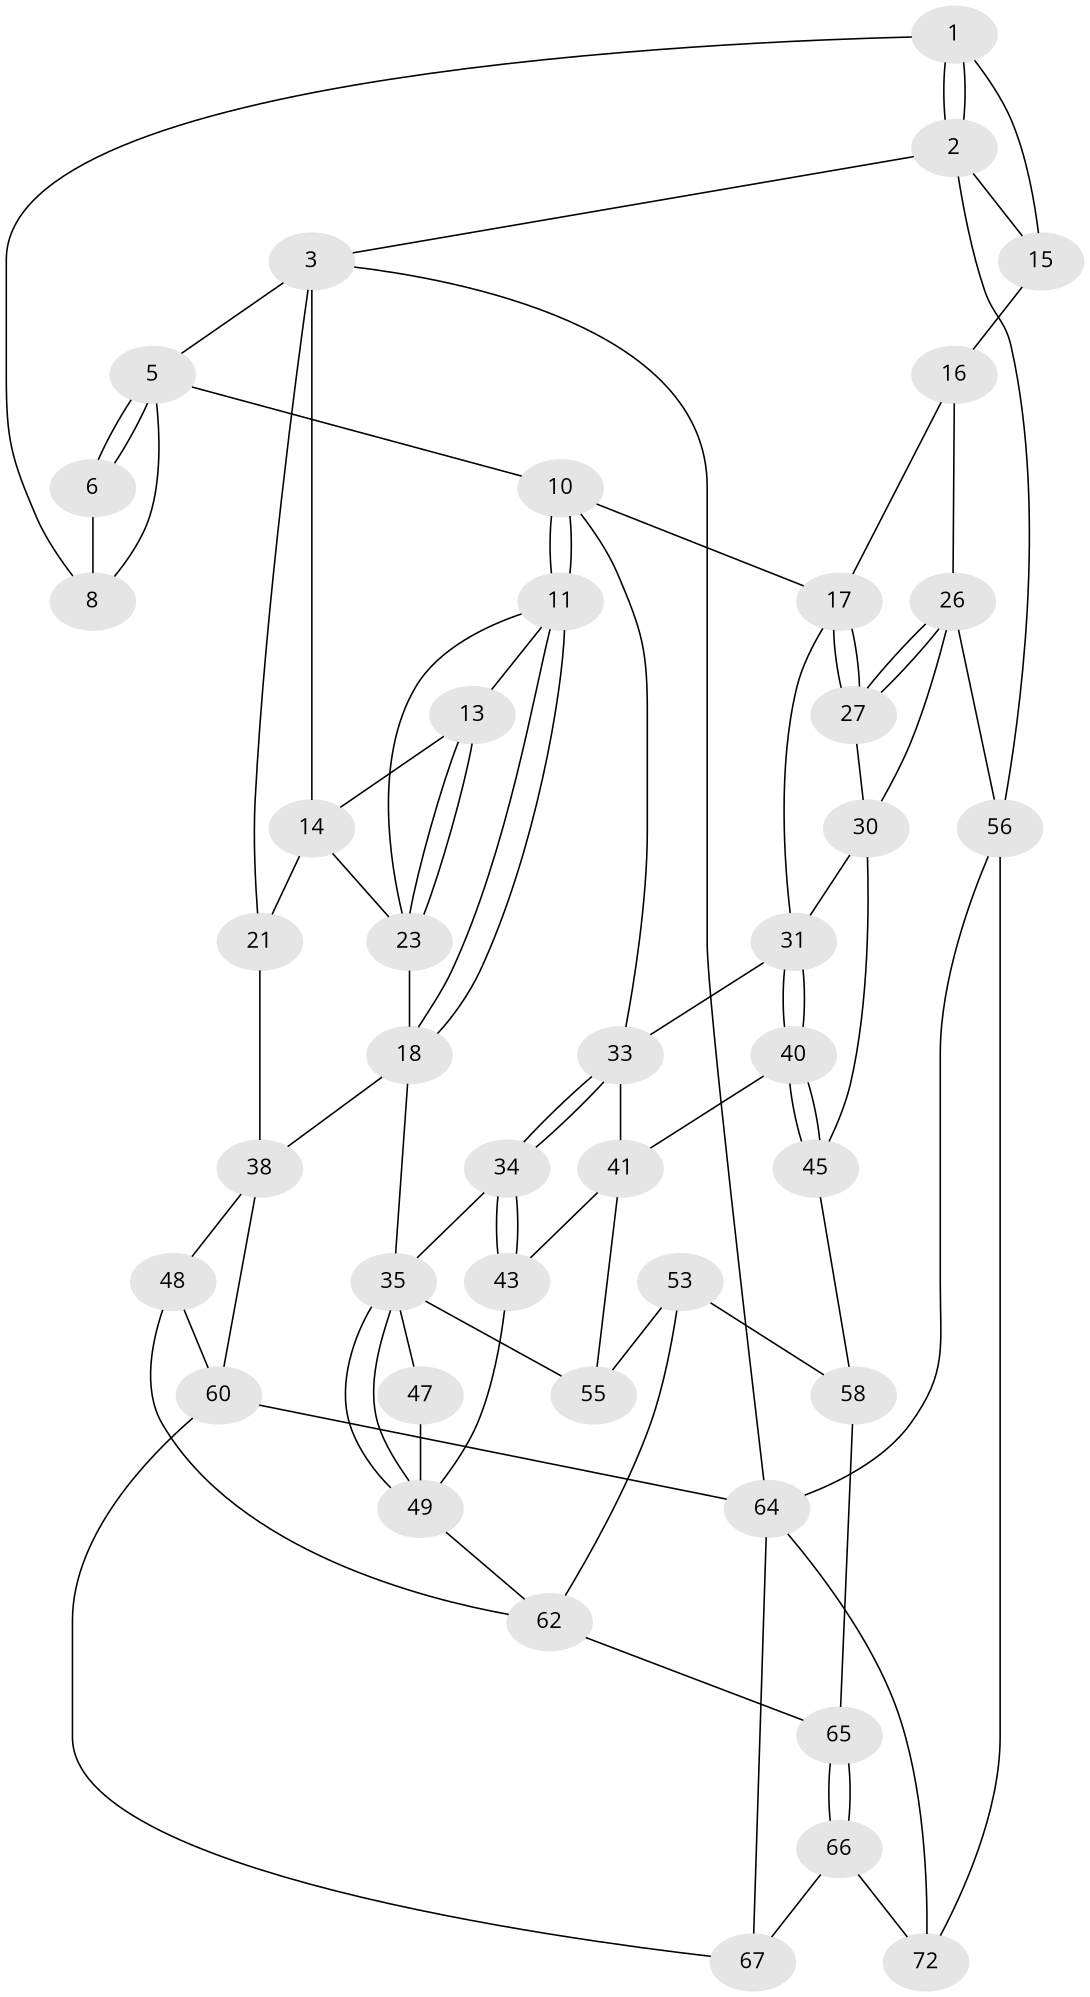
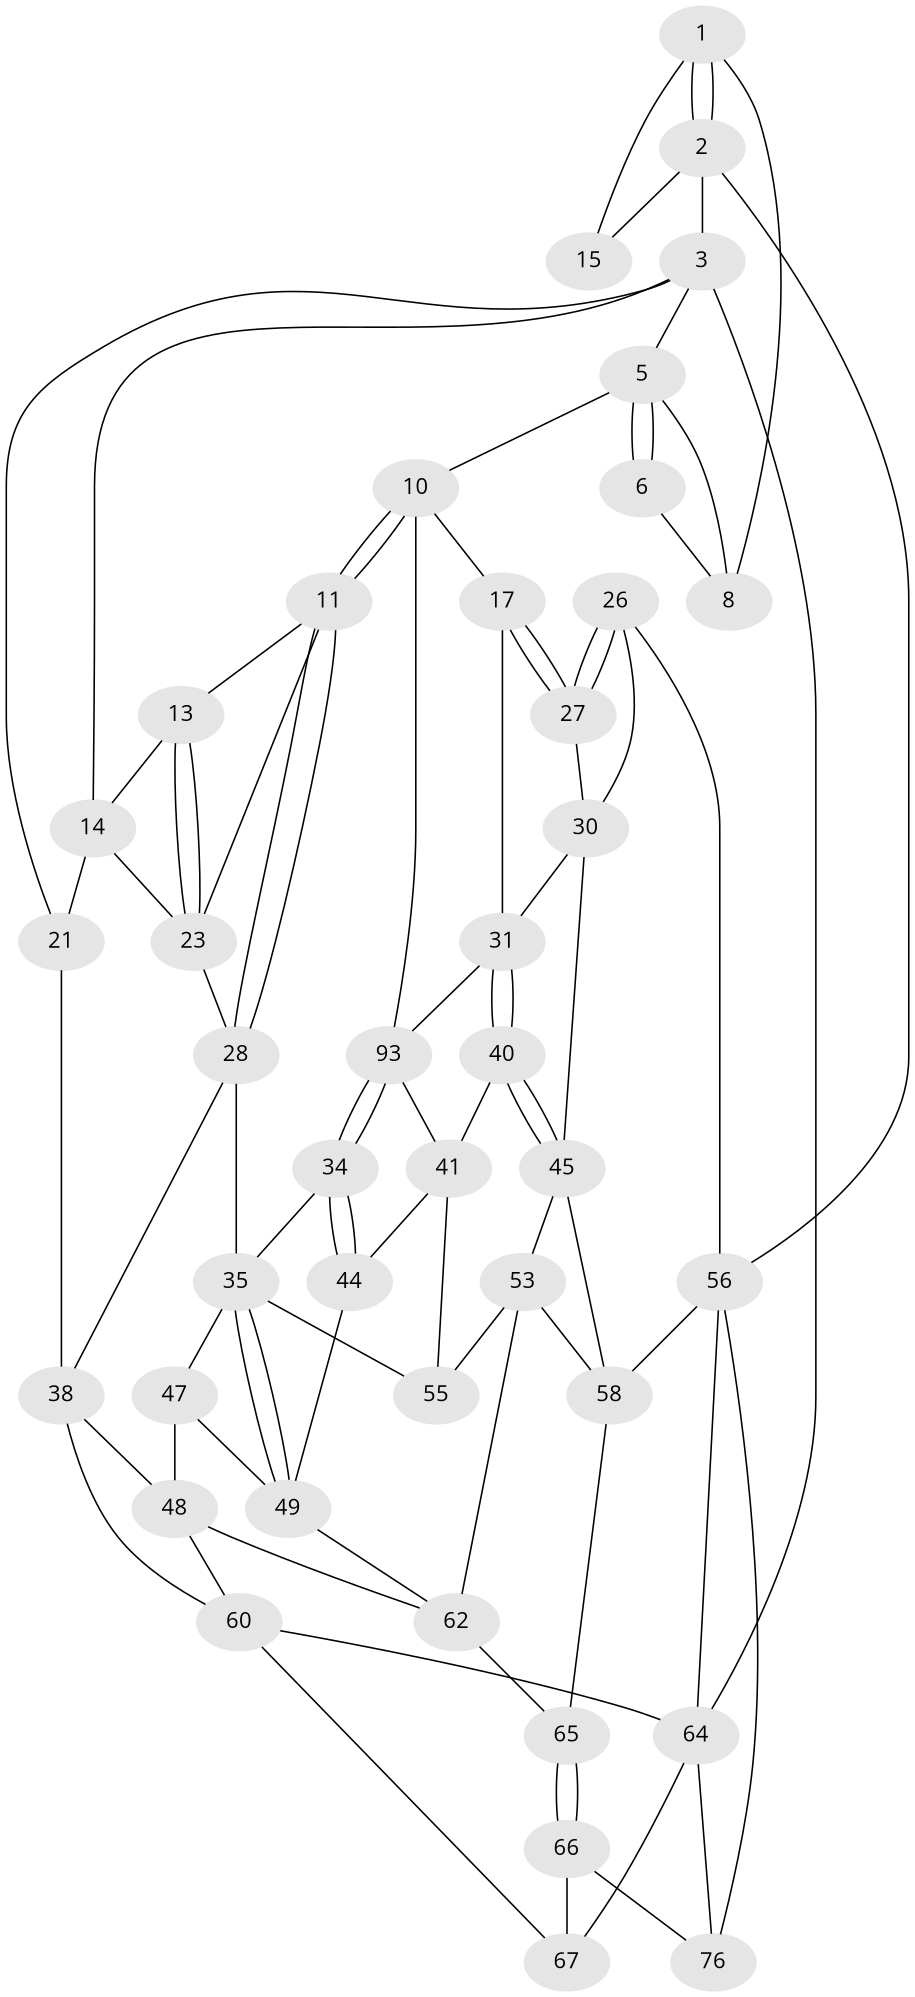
node "16": removed
node "18": label "18" -> "28"
node "33": label "33" -> "93"
edge "45" -- "53": added
node "43": label "43" -> "44"
edge "56" -- "58": added
edge "47" -- "48": added
node "72": label "72" -> "76"
